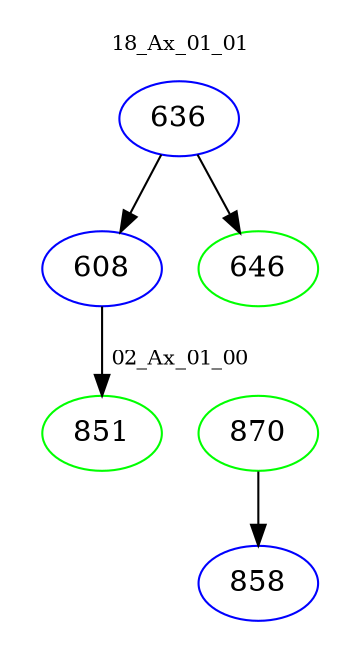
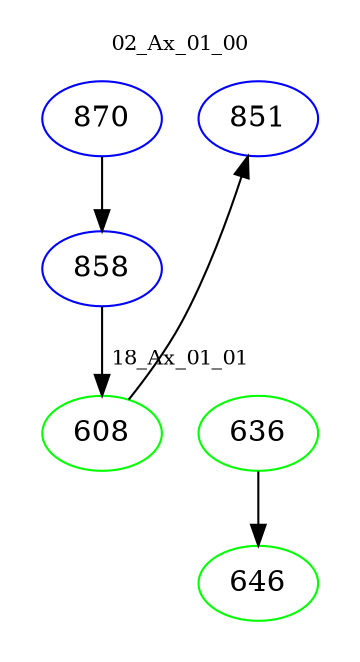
node "636": color blue -> green
edge "636" -> "608": now "858" -> "608"
node "608": color blue -> green
node "851": color green -> blue
node "870": color green -> blue
